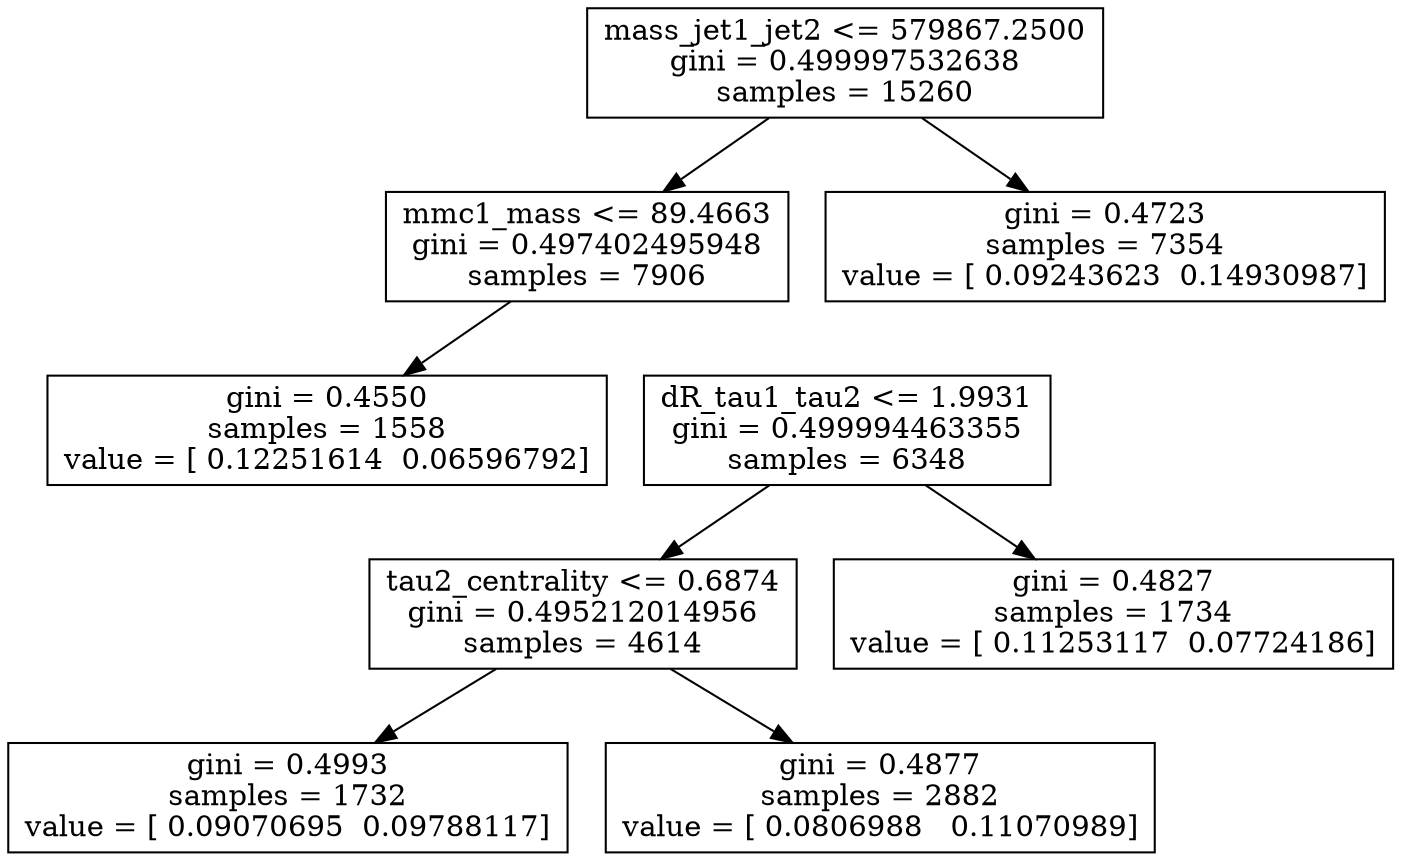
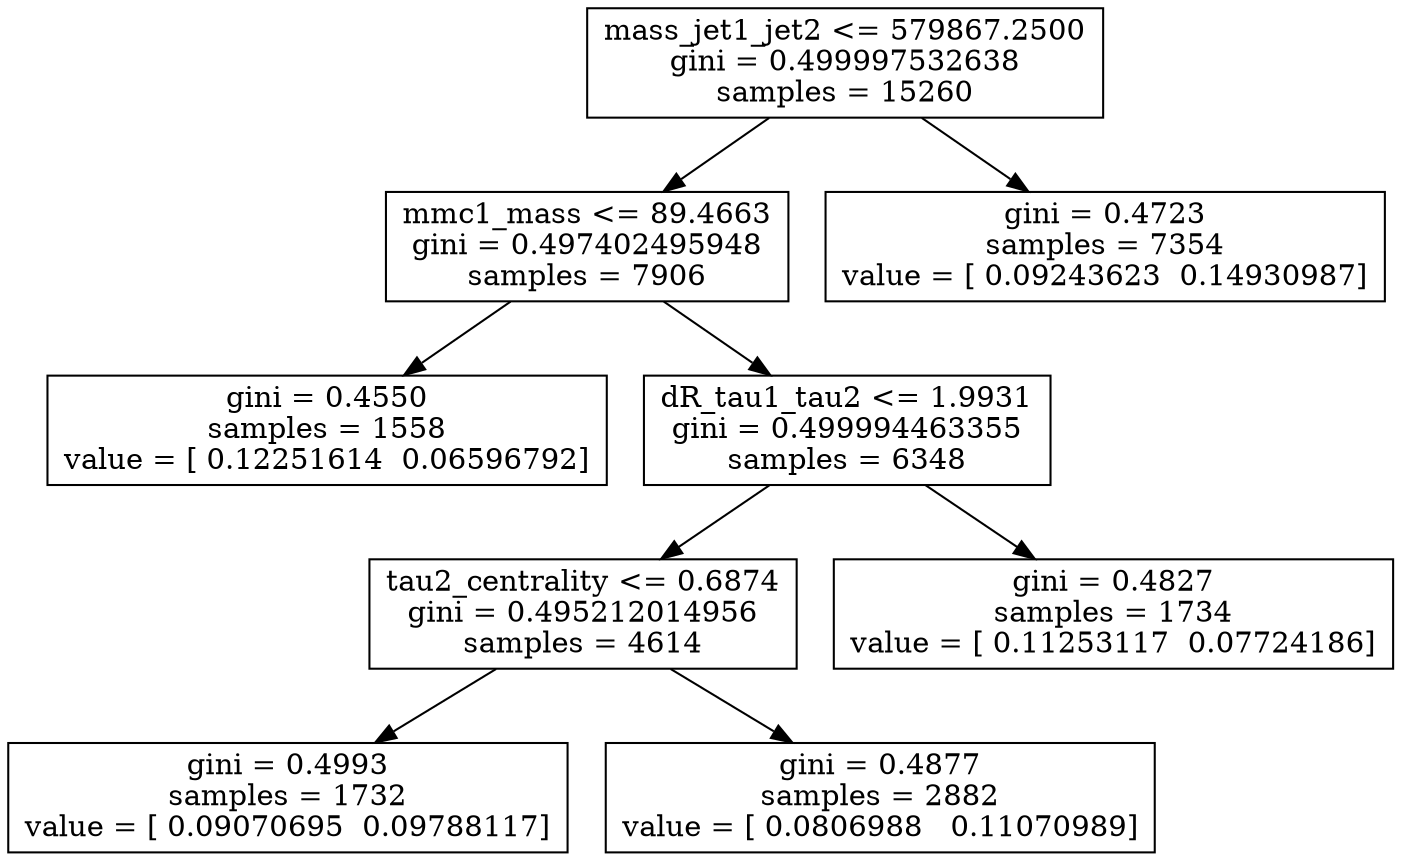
edge "mmc1_mass <= 89.4663 gini = 0.497402495948 samples = 7906" -> "dR_tau1_tau2 <= 1.9931 gini = 0.499994463355 samples = 6348": added
